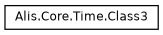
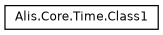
node "Alis.Core.Time.Class3": label "Alis.Core.Time.Class3" -> "Alis.Core.Time.Class1"
